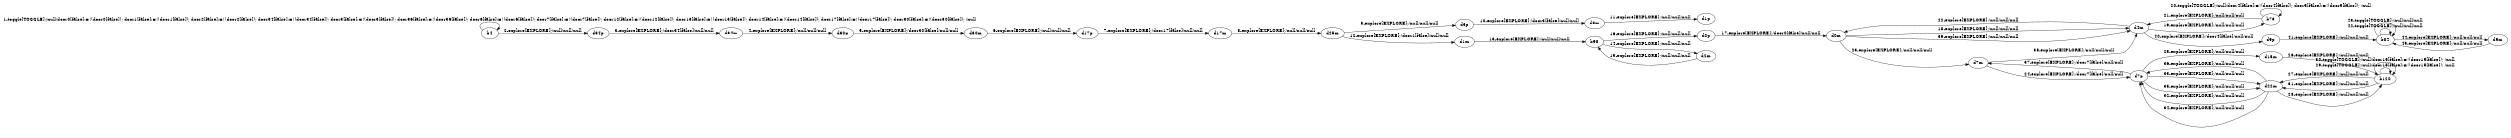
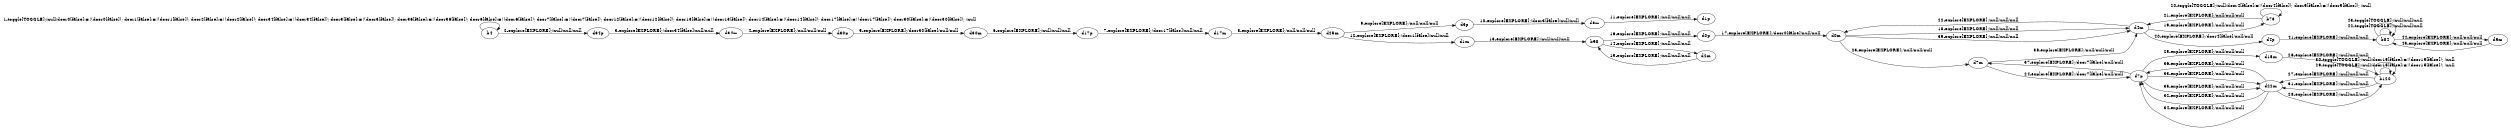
node "d9p": label "d9p" -> "d4p"
